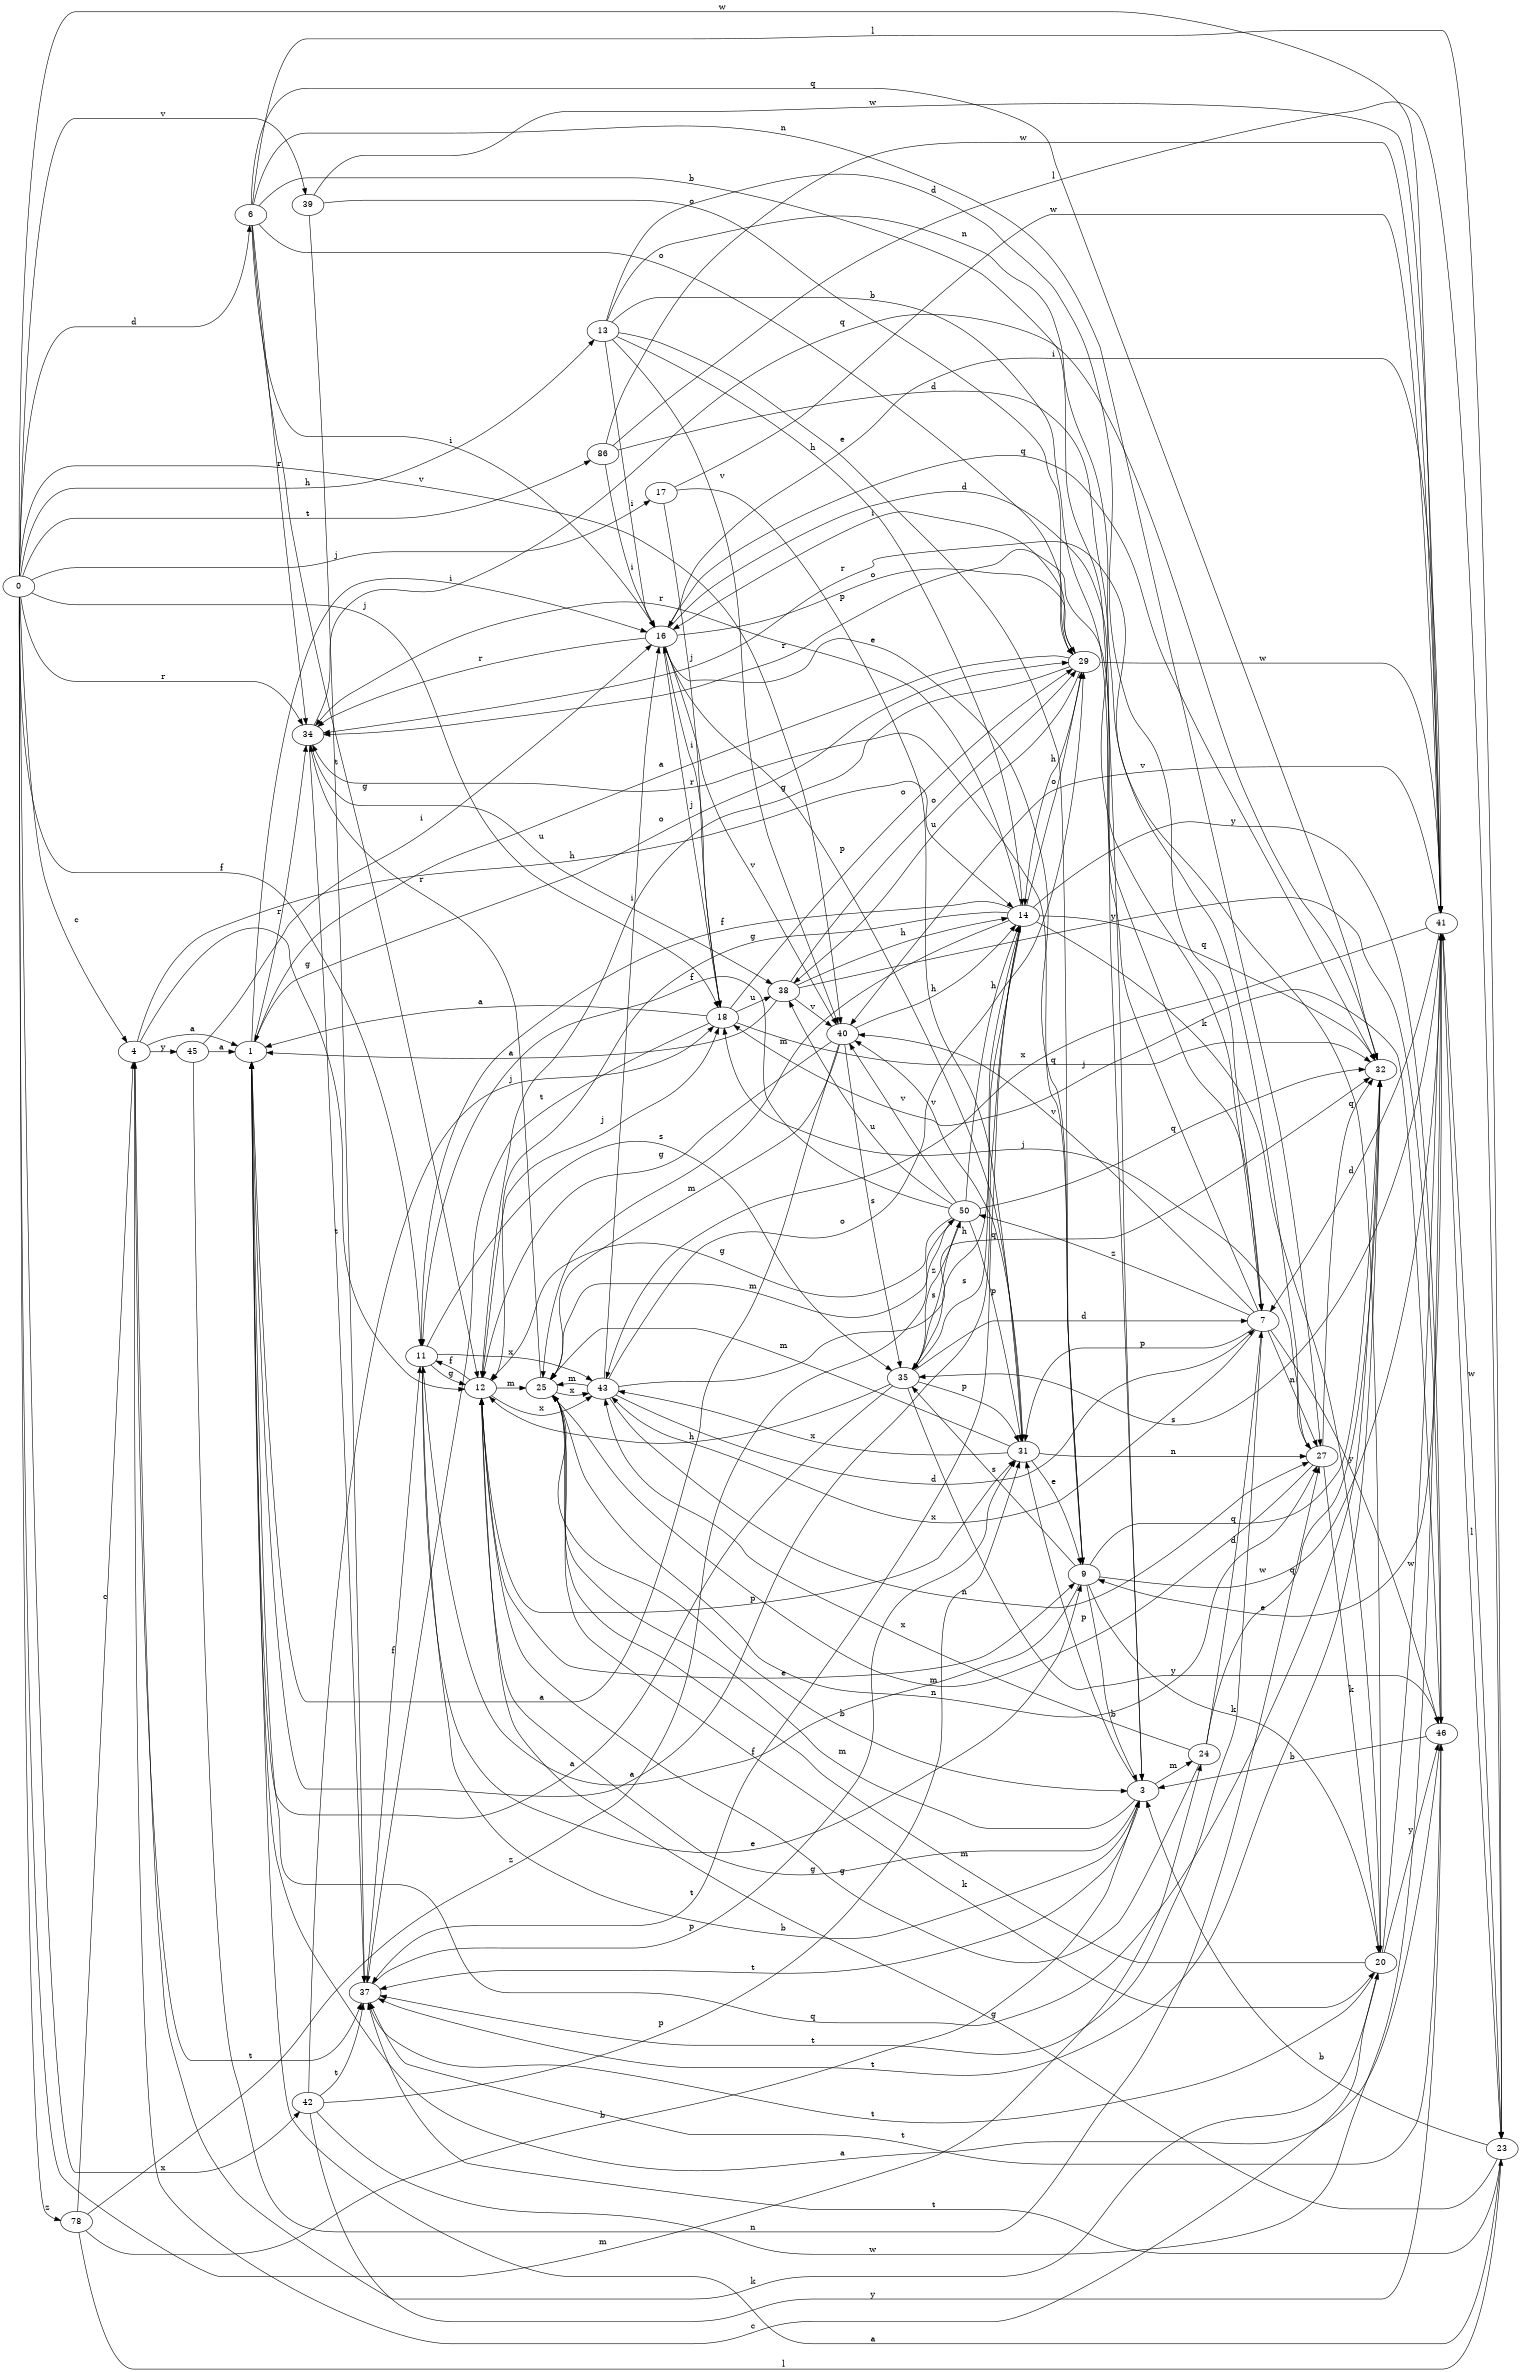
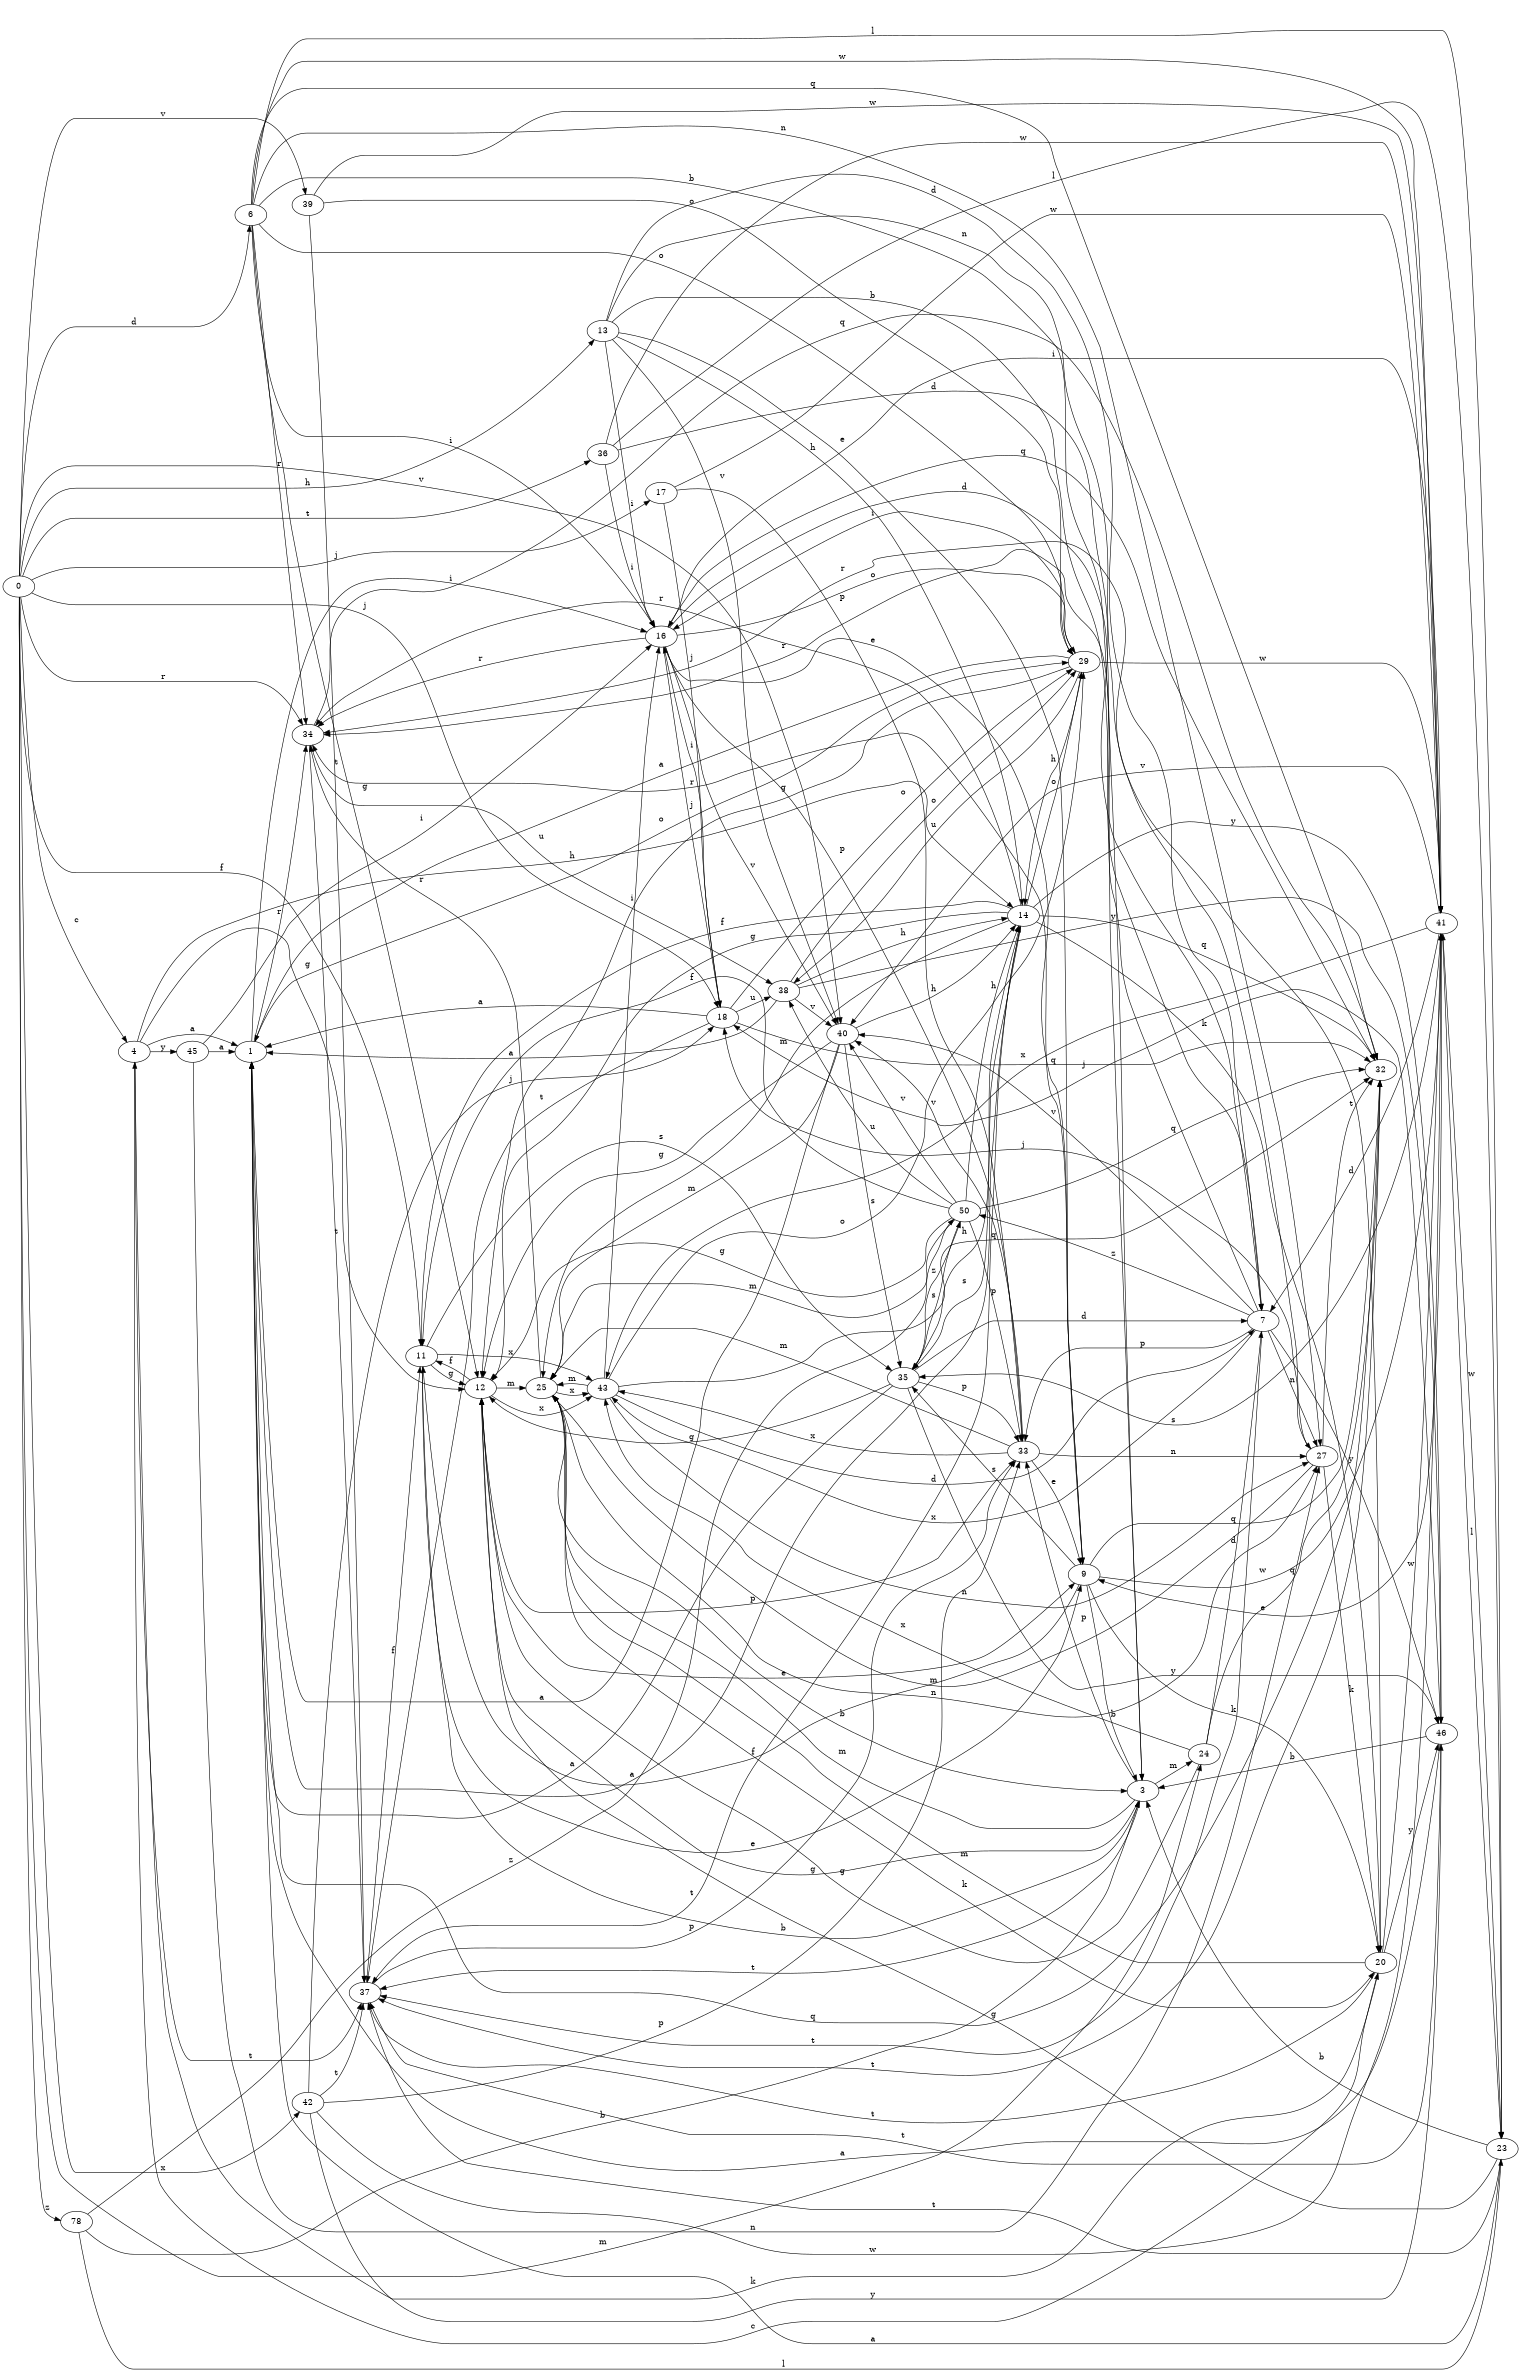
edge "0" -> "41": now "6" -> "41"
node "86": label "86" -> "36"
edge "27" -> "32": label "q" -> "t"
edge "12" -> "18": removed, label "j"
edge "35" -> "12": label "h" -> "g"
node "31": label "31" -> "33"
edge "78" -> "4": removed, label "c"
